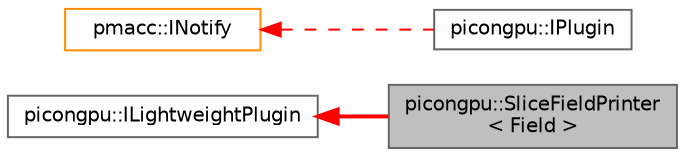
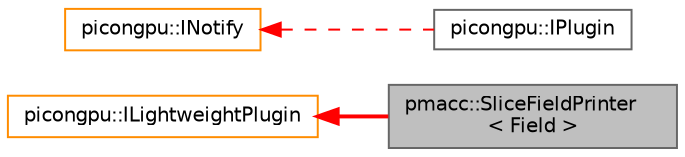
node "pmacc::INotify": label "pmacc::INotify" -> "picongpu::INotify"
node "picongpu::ILightweightPlugin": color gray40 -> darkorange
node "picongpu::SliceFieldPrinter < Field >": label "picongpu::SliceFieldPrinter < Field >" -> "pmacc::SliceFieldPrinter < Field >"
